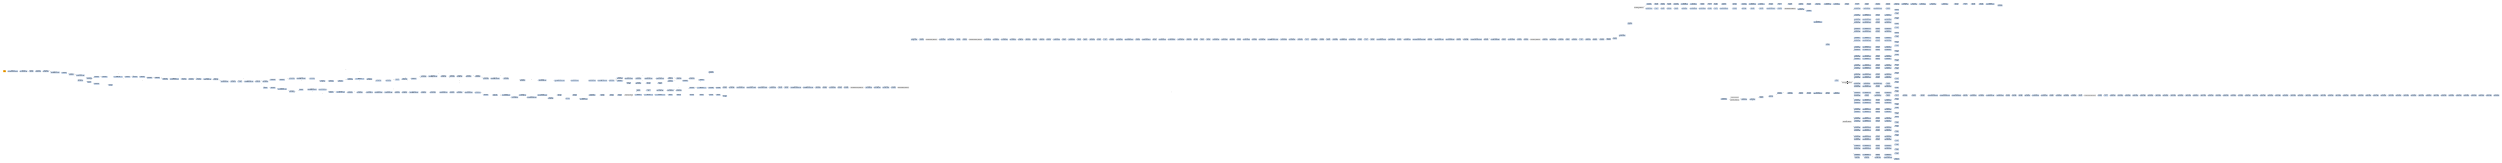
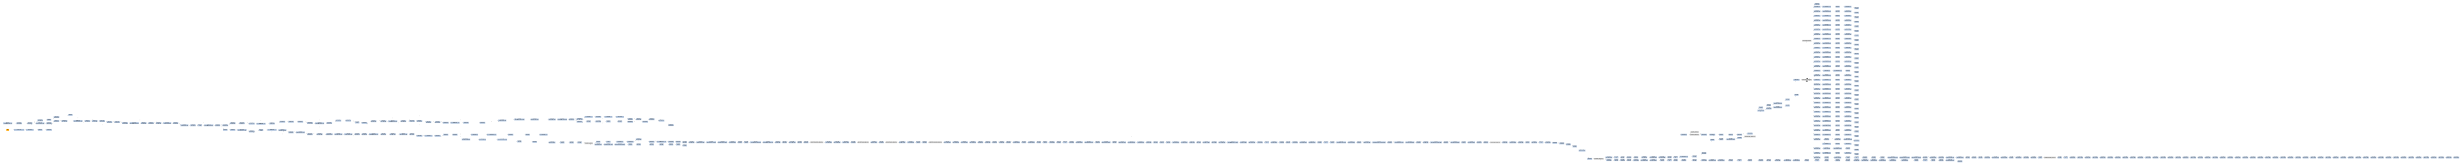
node "0x0043621a movl (%esi), %ebx": removed
